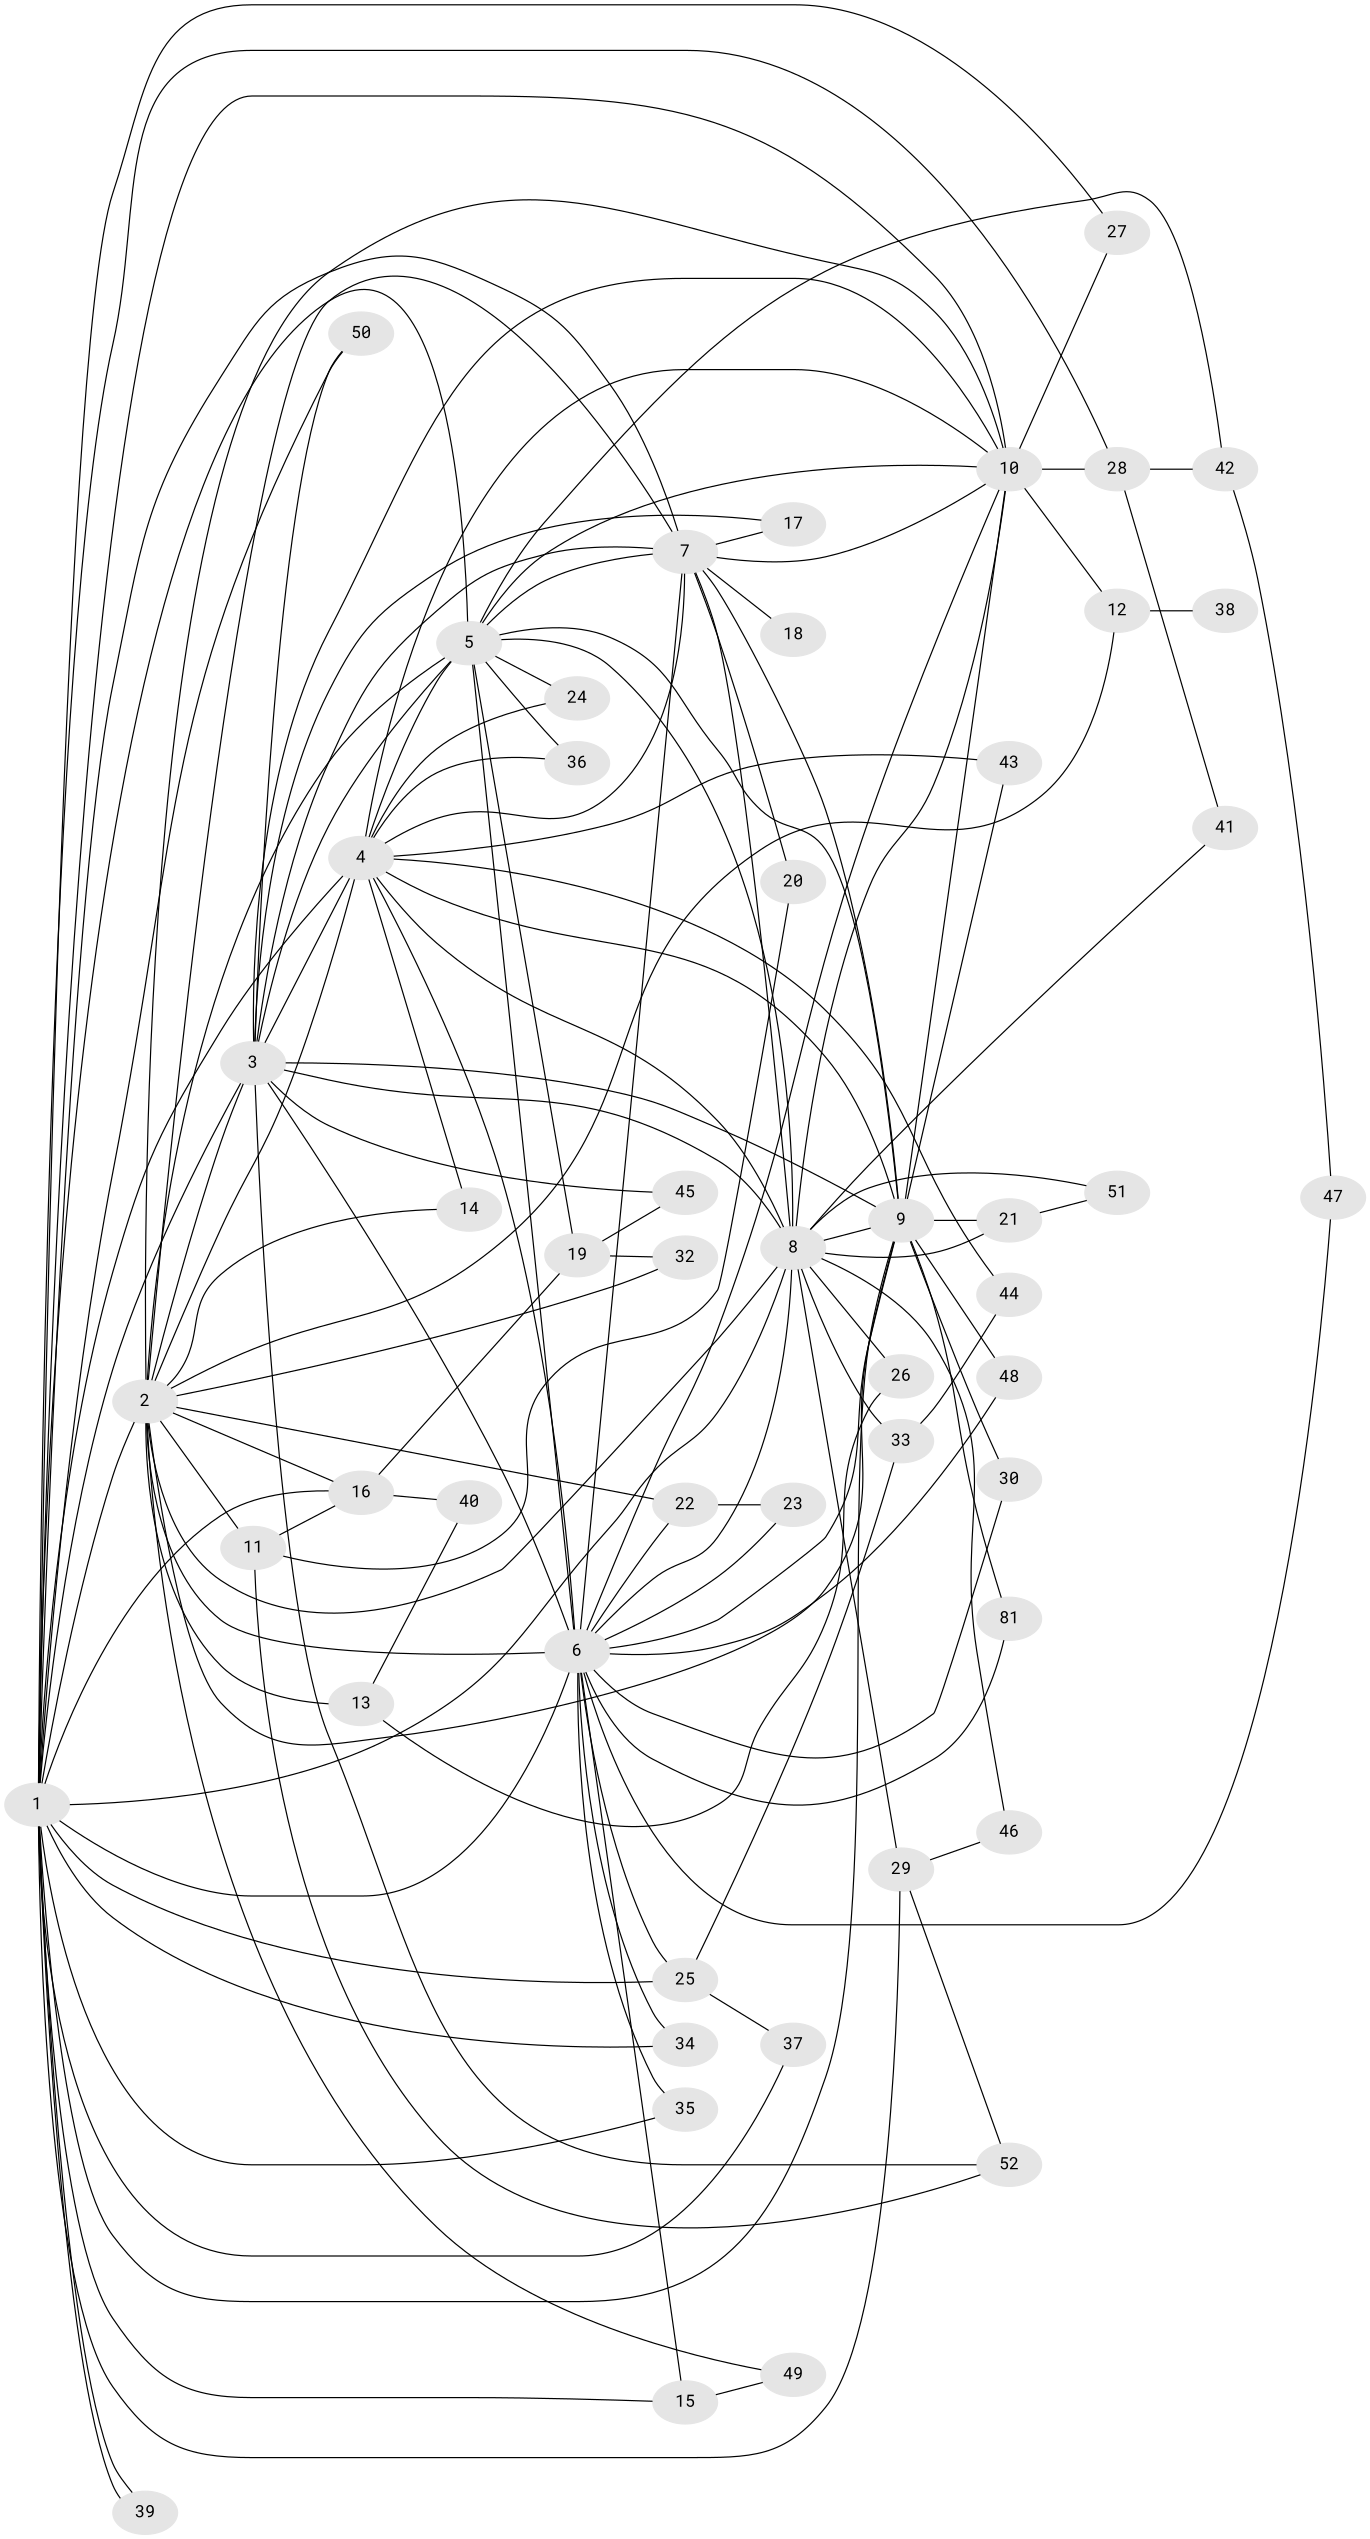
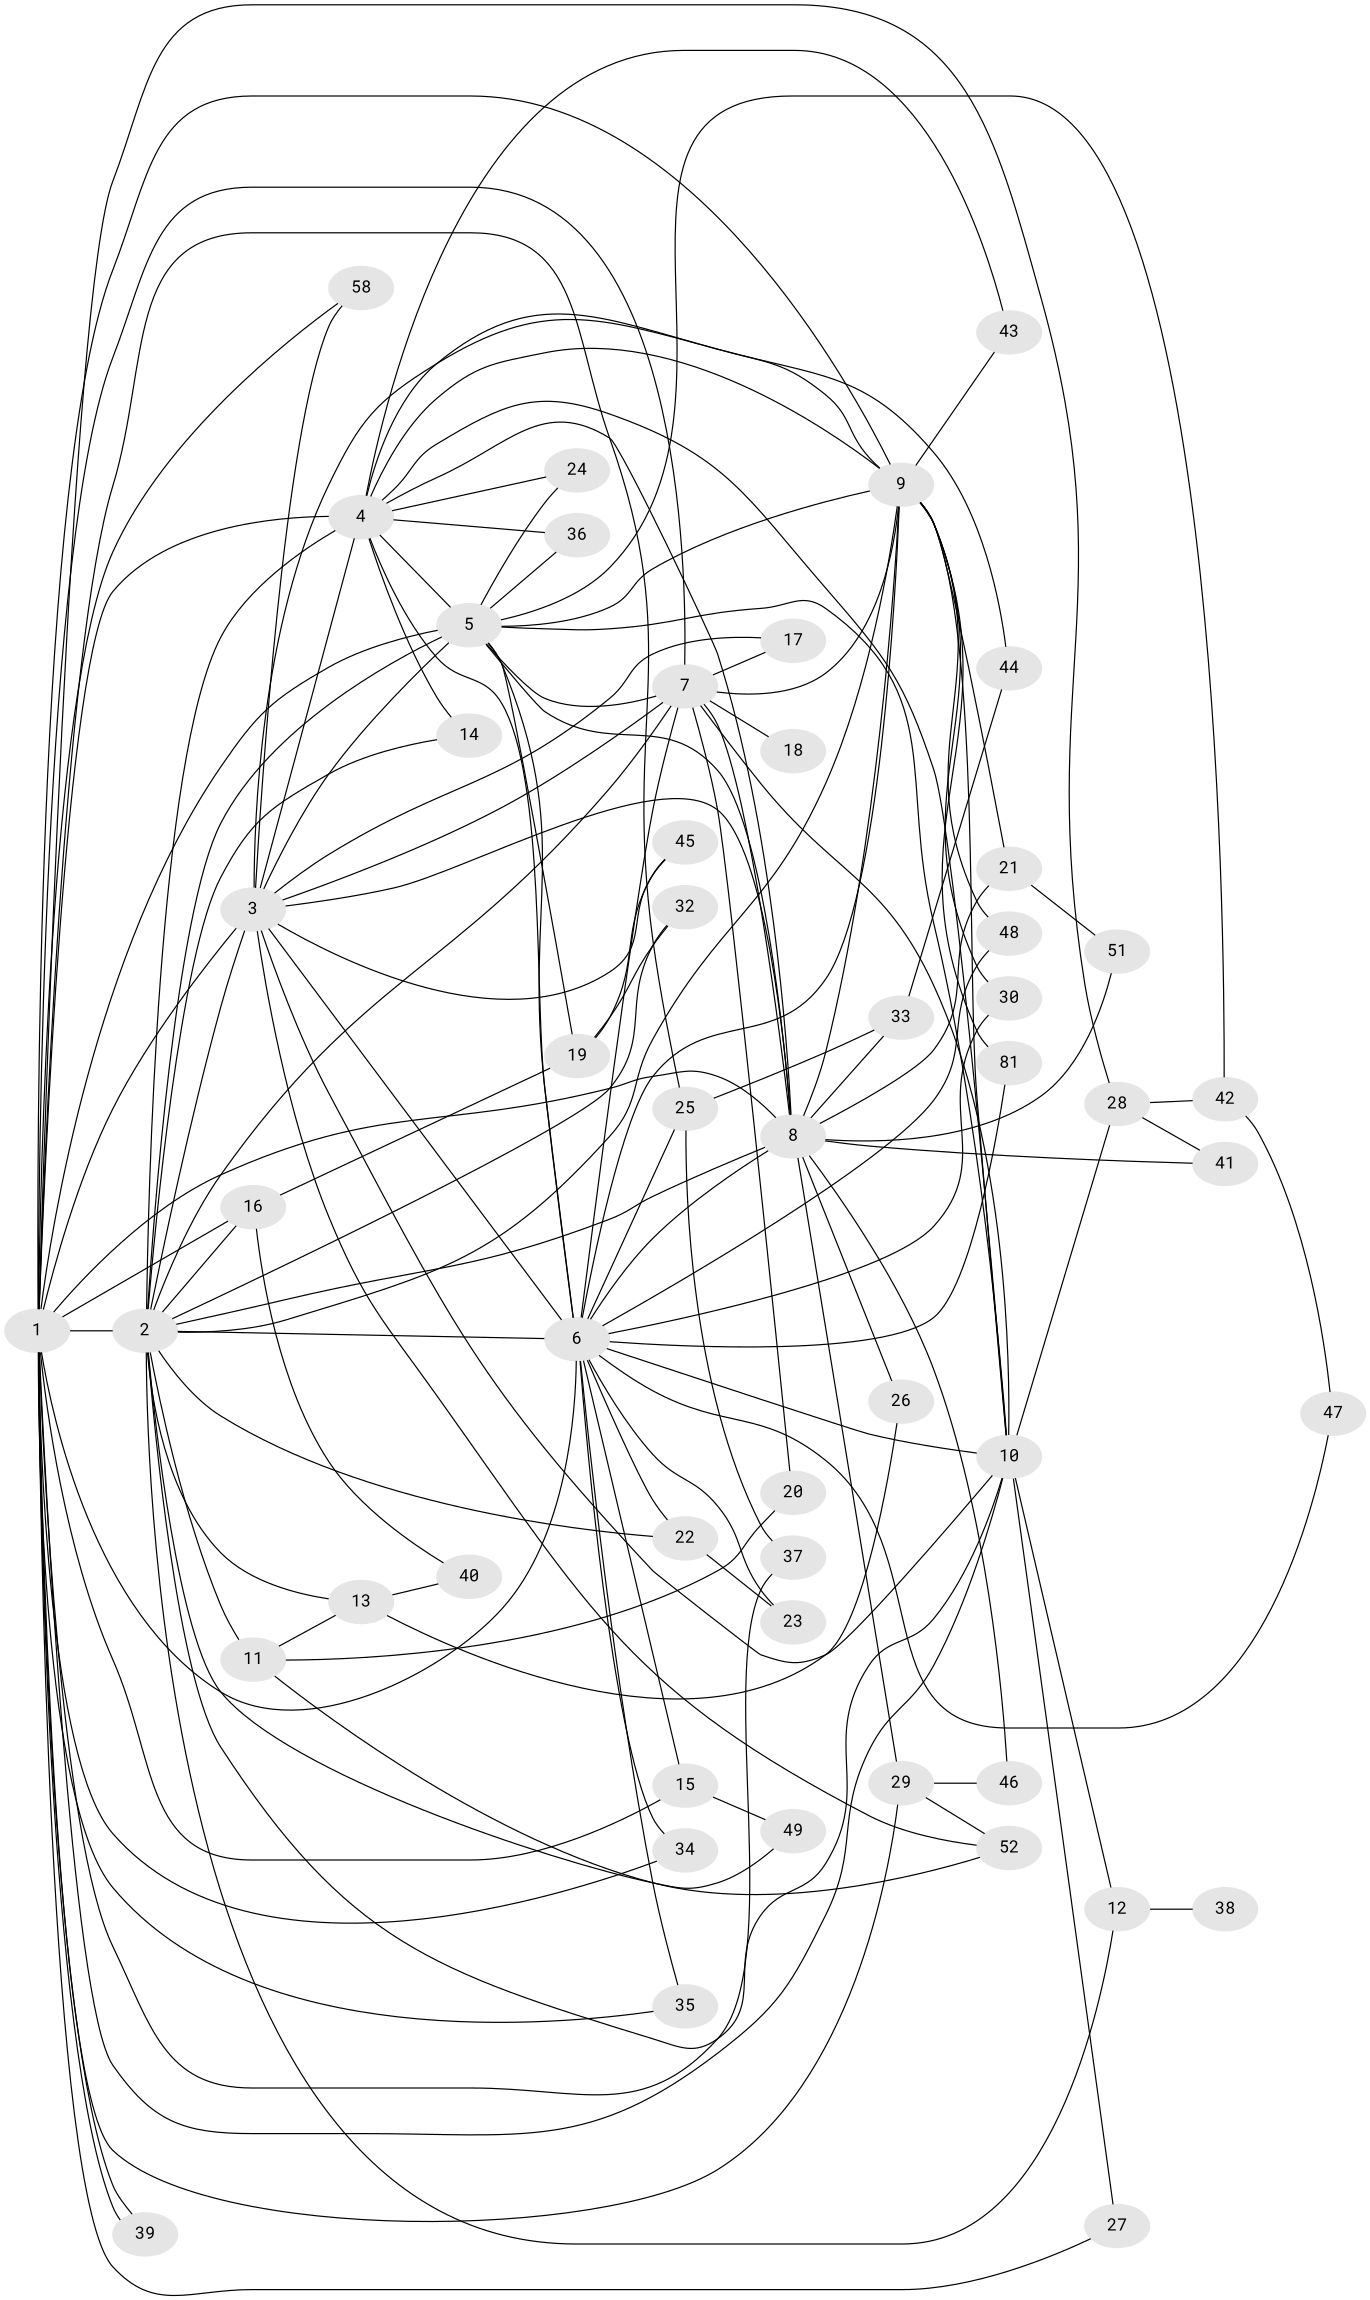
node "50": label "50" -> "58"
edge "7" -- "4": removed
edge "10" -- "8": removed
edge "16" -- "11": now "13" -- "11"
